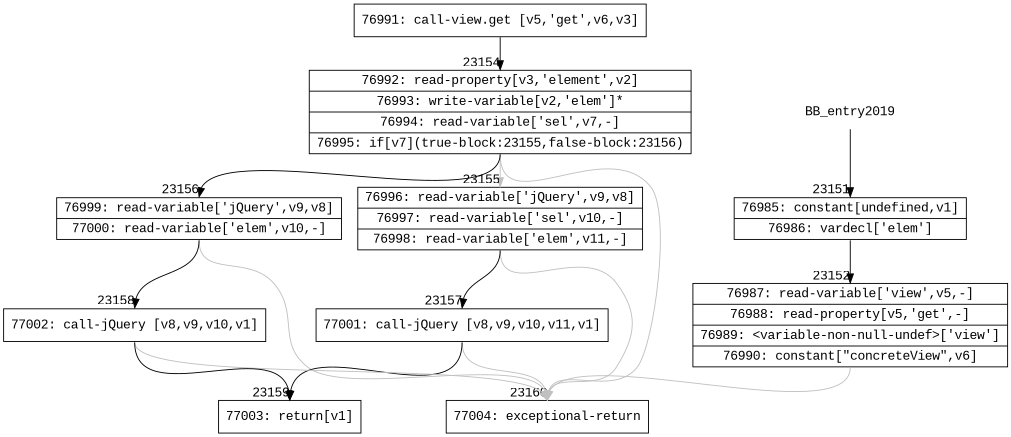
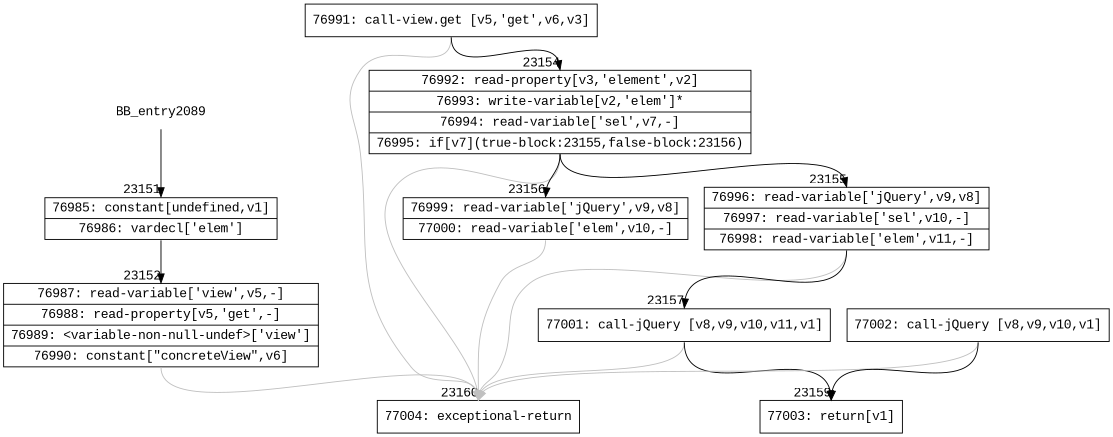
node "BB_entry2019": label "BB_entry2019" -> "BB_entry2089"
edge "76992: read-property[v3,'element',v2]" -> "76996: read-variable['jQuery',v9,v8]": color gray -> black
edge "76991: call-view.get [v5,'get',v6,v3]" -> "77004: exceptional-return": added
edge "76999: read-variable['jQuery',v9,v8]" -> "77002: call-jQuery [v8,v9,v10,v1]": removed
